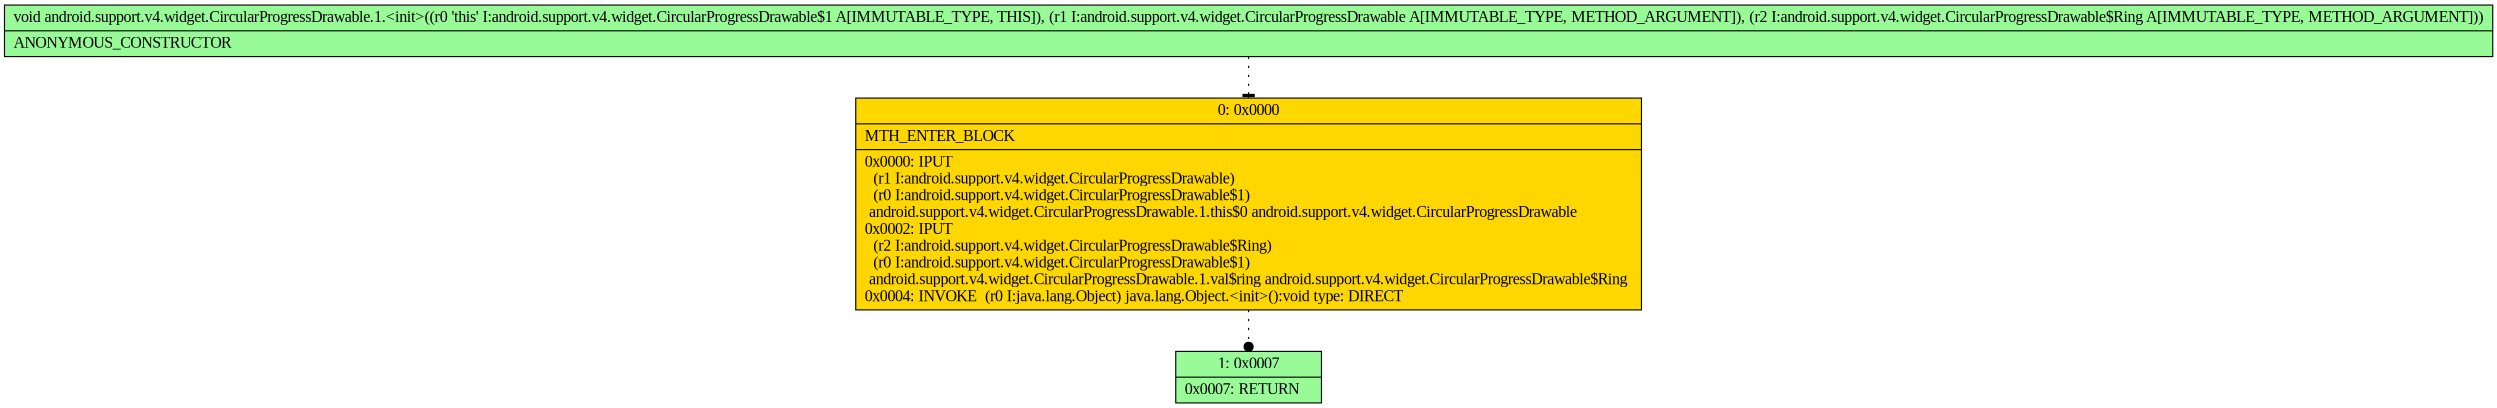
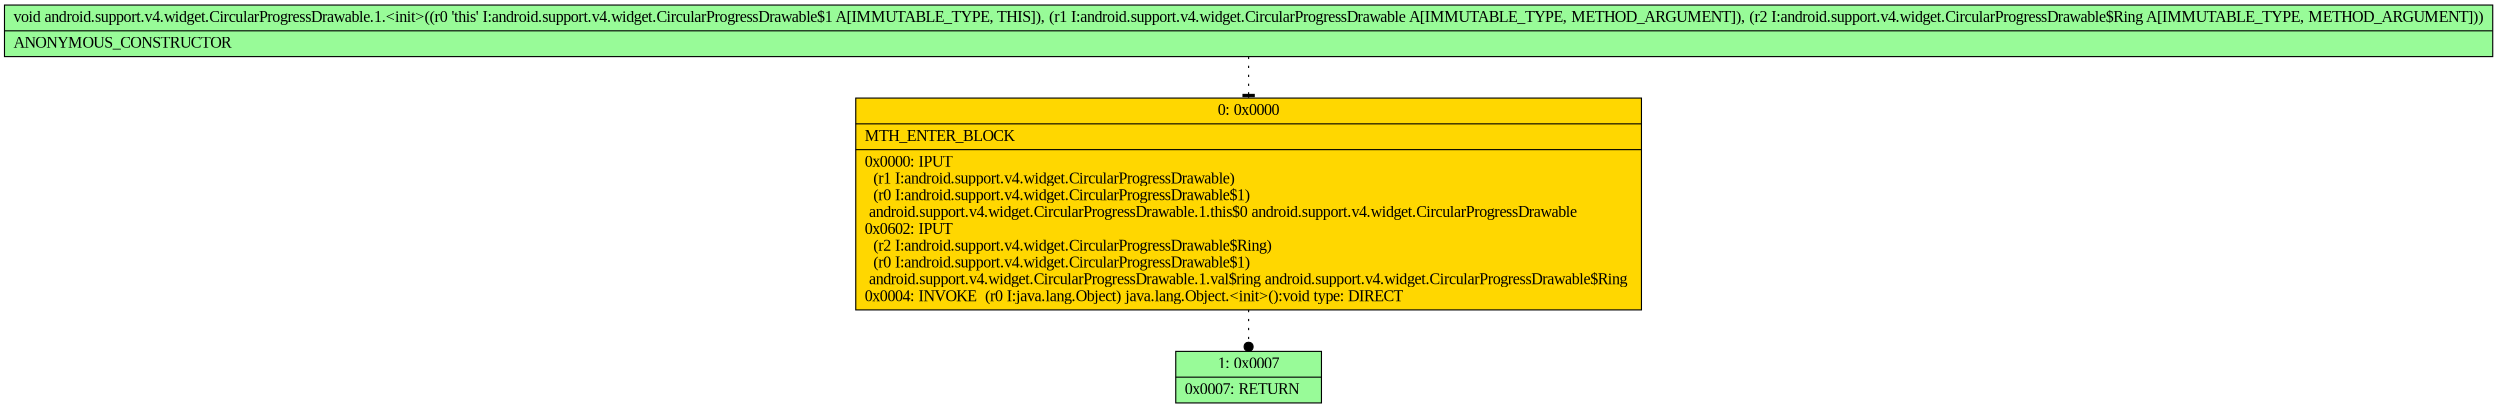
node "0: 0x0000": text "0x0002: IPUT" -> "0x0602: IPUT"
